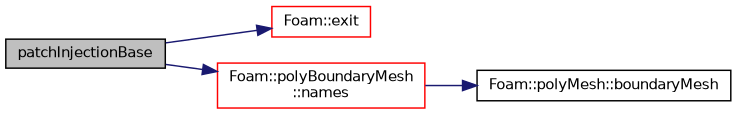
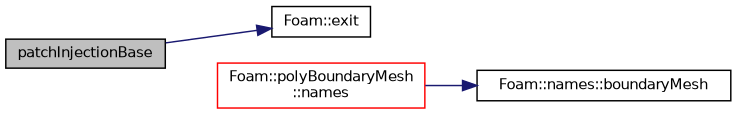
node "Foam::exit": color red -> black
edge "patchInjectionBase" -> "Foam::polyBoundaryMesh ::names": removed
node "Foam::polyMesh::boundaryMesh": label "Foam::polyMesh::boundaryMesh" -> "Foam::names::boundaryMesh"
